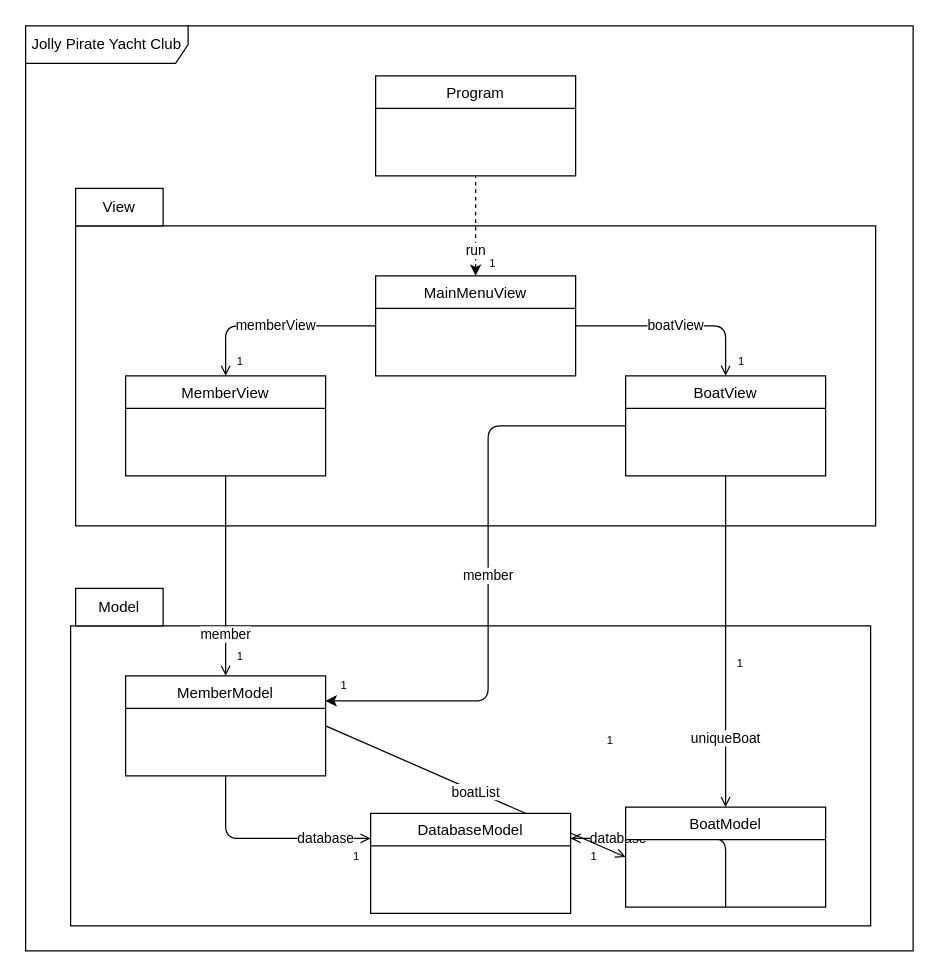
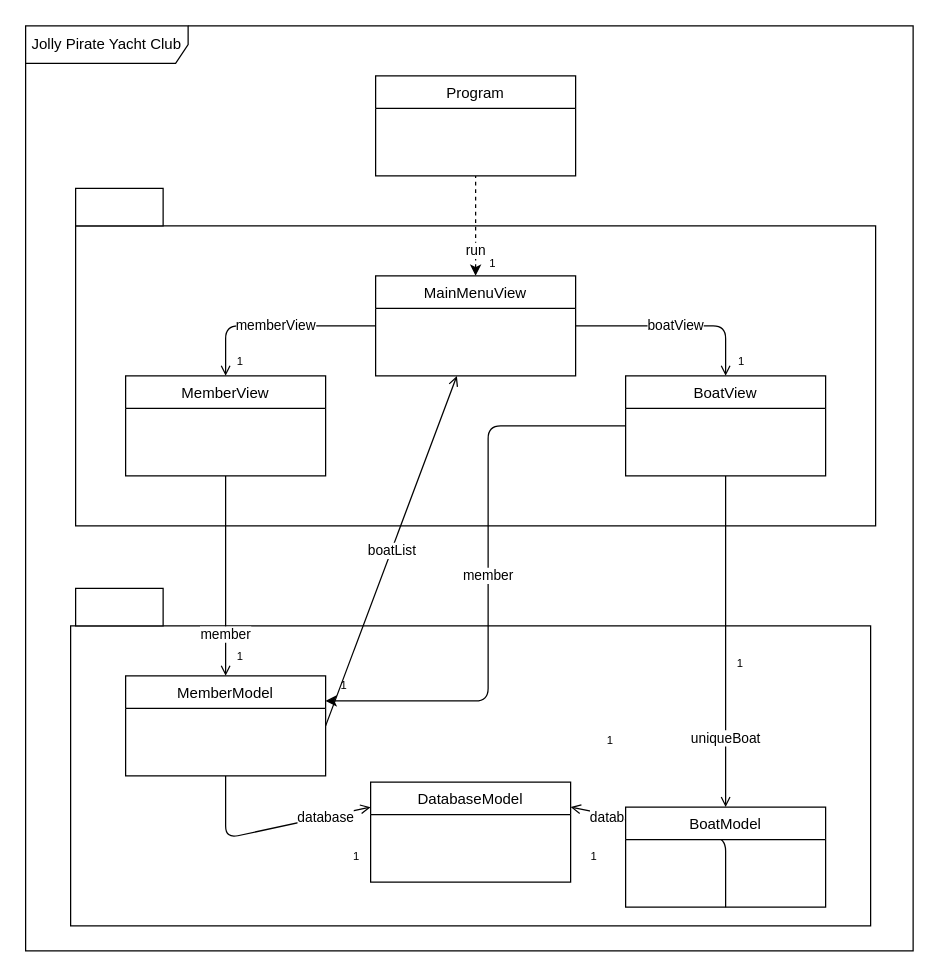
node "View": removed
node "Model": removed
edge "MemberModel" -> "BoatModel": now "MemberModel" -> "MainMenuView"
node "DatabaseModel": moved (471, 863) -> (471, 832)
